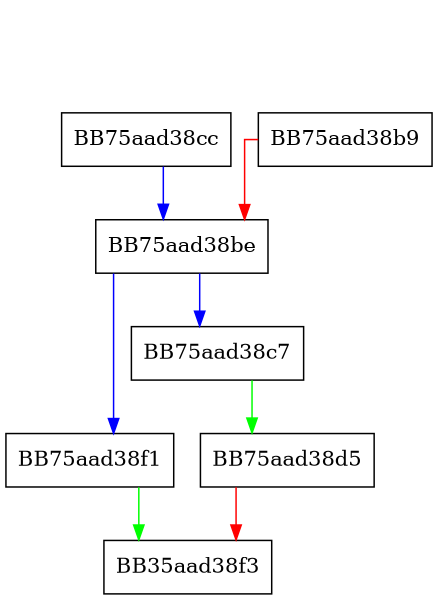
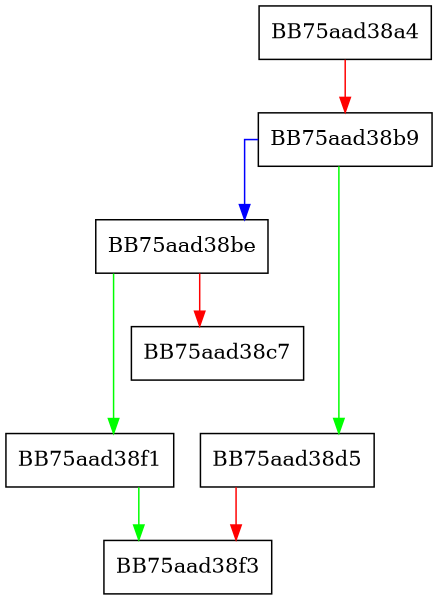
node "BB75aad38a4": added
node "BB75aad38cc": removed
edge "BB75aad38b9" -> "BB75aad38be": color red -> blue
edge "BB75aad38be" -> "BB75aad38c7": color blue -> red
edge "BB75aad38be" -> "BB75aad38f1": color blue -> green
edge "BB75aad38c7" -> "BB75aad38d5": now "BB75aad38b9" -> "BB75aad38d5"
node "BB35aad38f3": label "BB35aad38f3" -> "BB75aad38f3"
